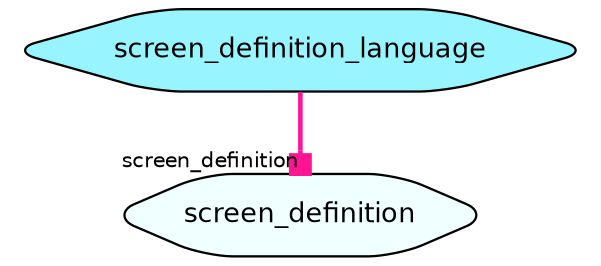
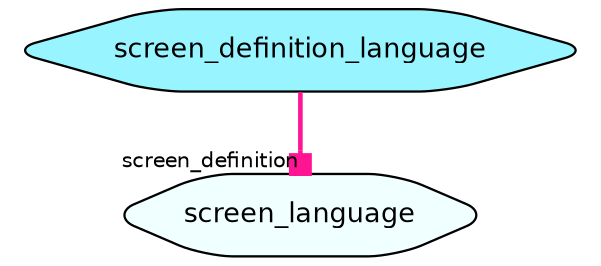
node "screen_definition": label "screen_definition" -> "screen_language"
